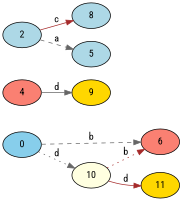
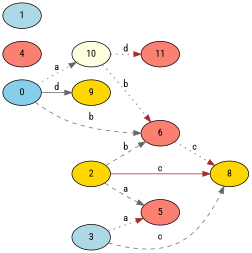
node "1": added
node "8": fillcolor lightblue -> gold
node "2": fillcolor lightblue -> gold
node "5": fillcolor lightblue -> salmon
edge "4" -> "9": now "0" -> "9"
edge "6" -> "8": added, label "c"
edge "0" -> "10": label "d" -> "a"
edge "2" -> "6": added, label "b"
edge "10" -> "11": style solid -> dotted
node "11": fillcolor gold -> salmon
node "3": added
